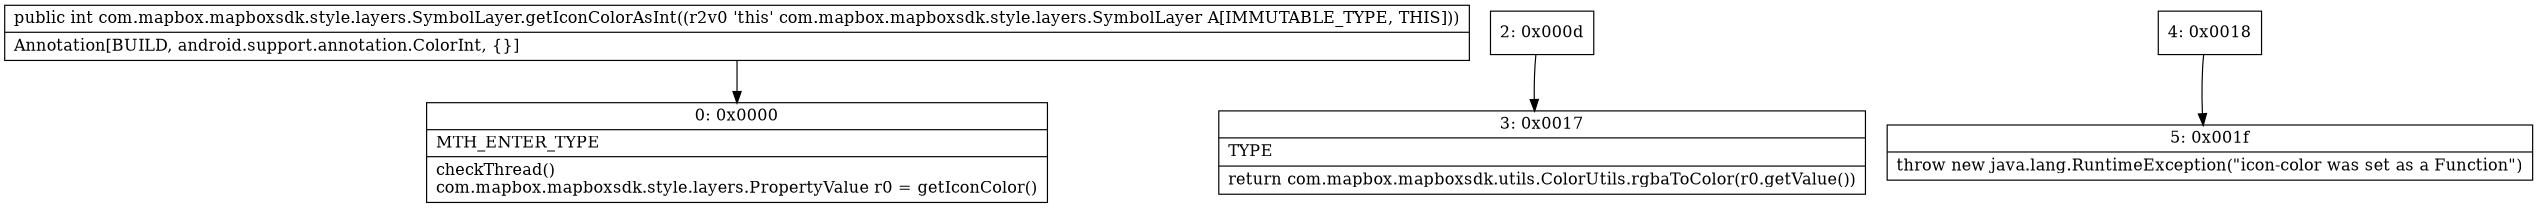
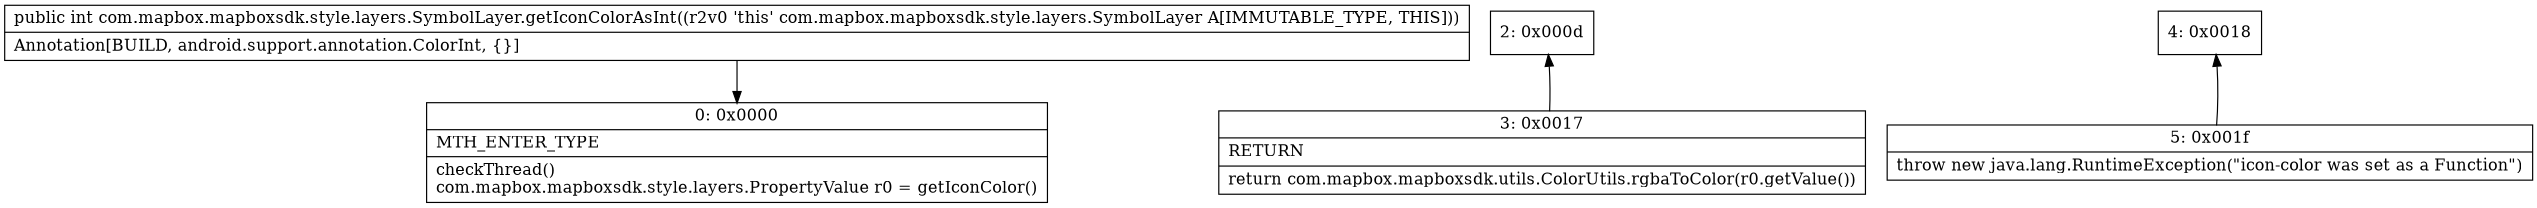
edge "2: 0x000d" -> "3: 0x0017": reversed
edge "4: 0x0018" -> "5: 0x001f": reversed
node "3: 0x0017": text "TYPE" -> "RETURN"
